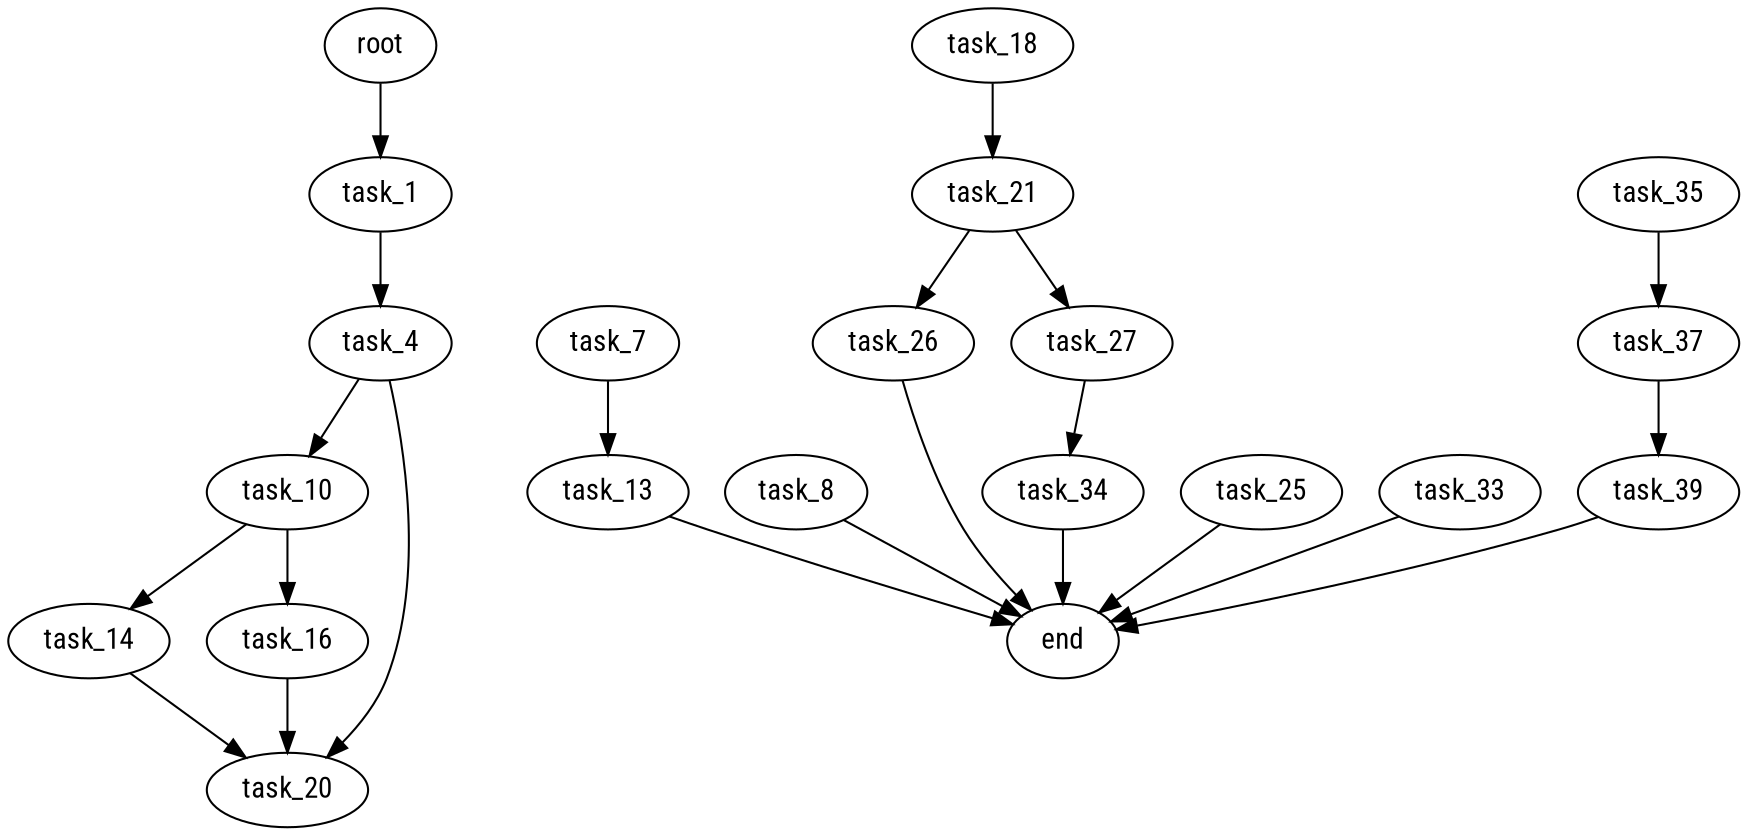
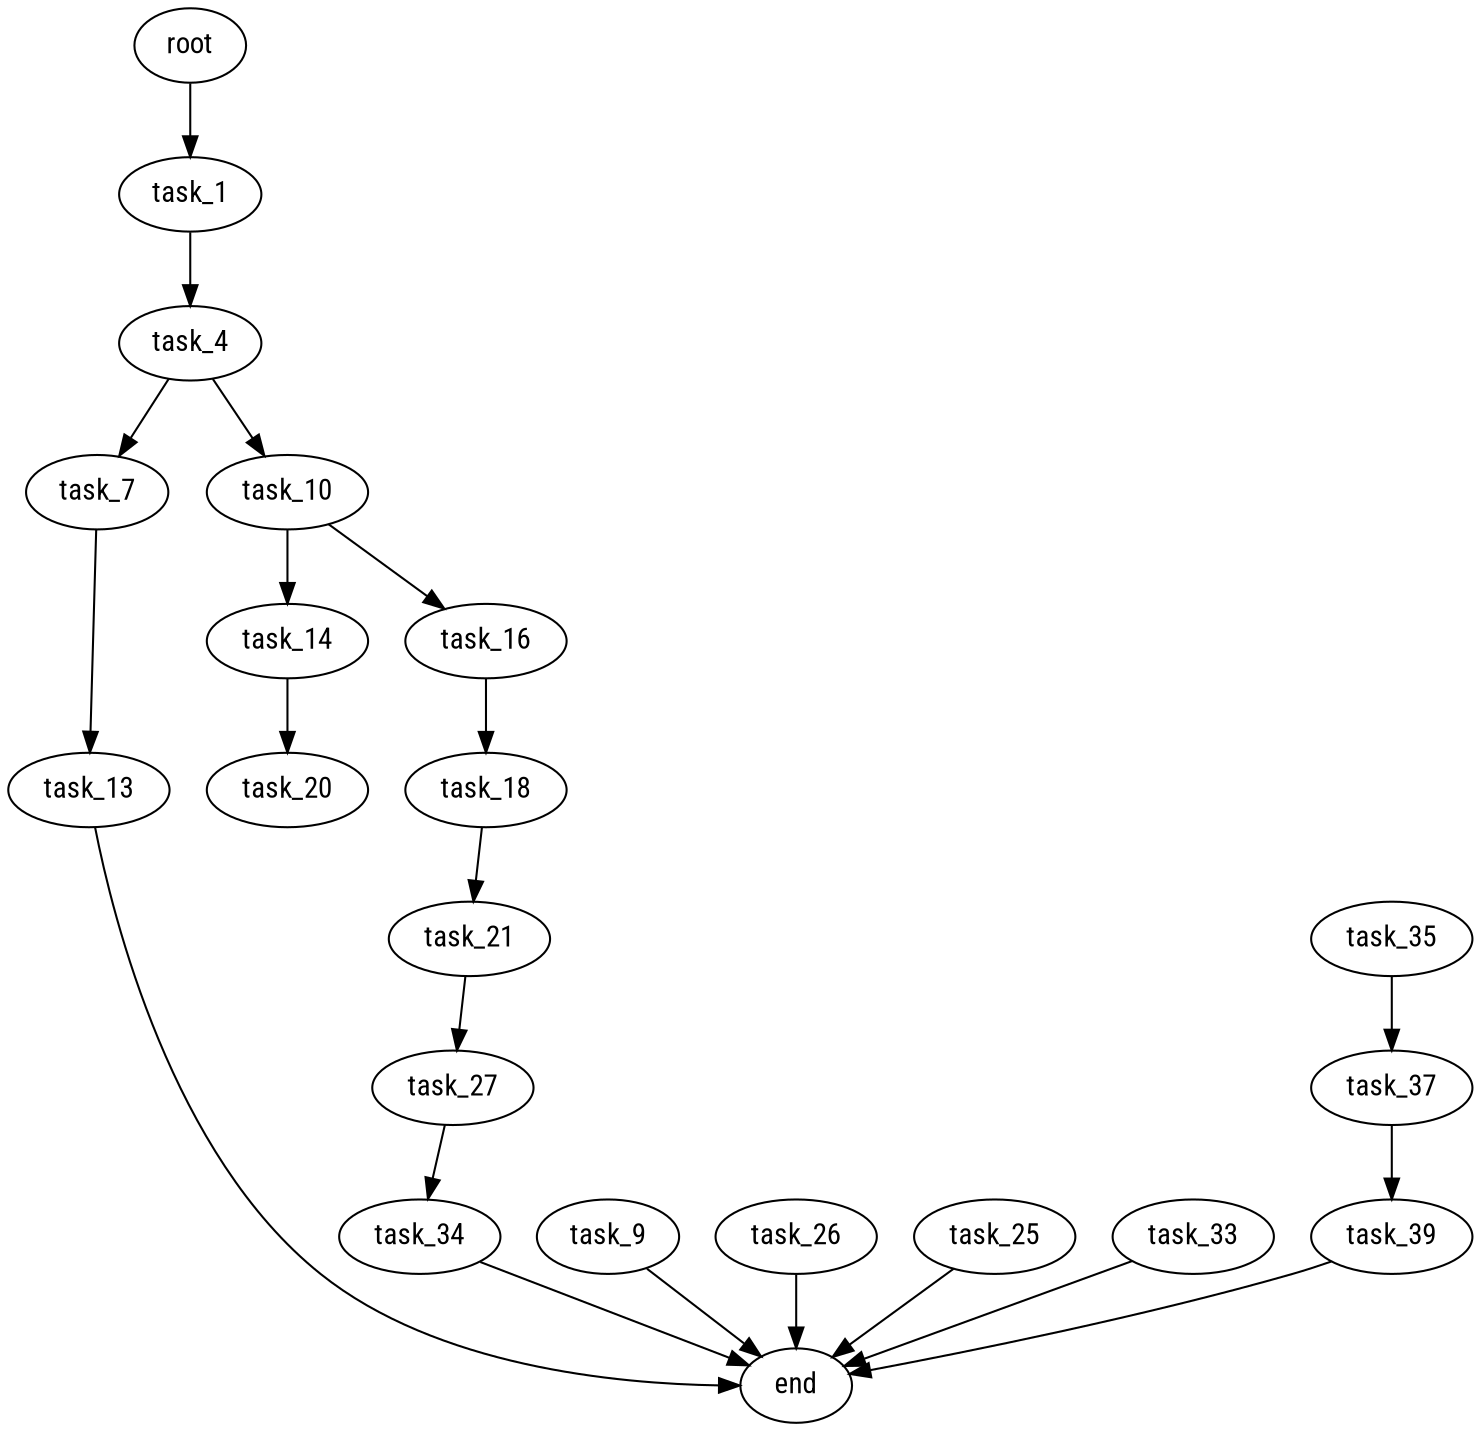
edge "task_21" -> "task_26": removed
node "task_8": label "task_8" -> "task_9"
edge "task_4" -> "task_20": now "task_4" -> "task_7"
edge "task_16" -> "task_20": now "task_16" -> "task_18"
